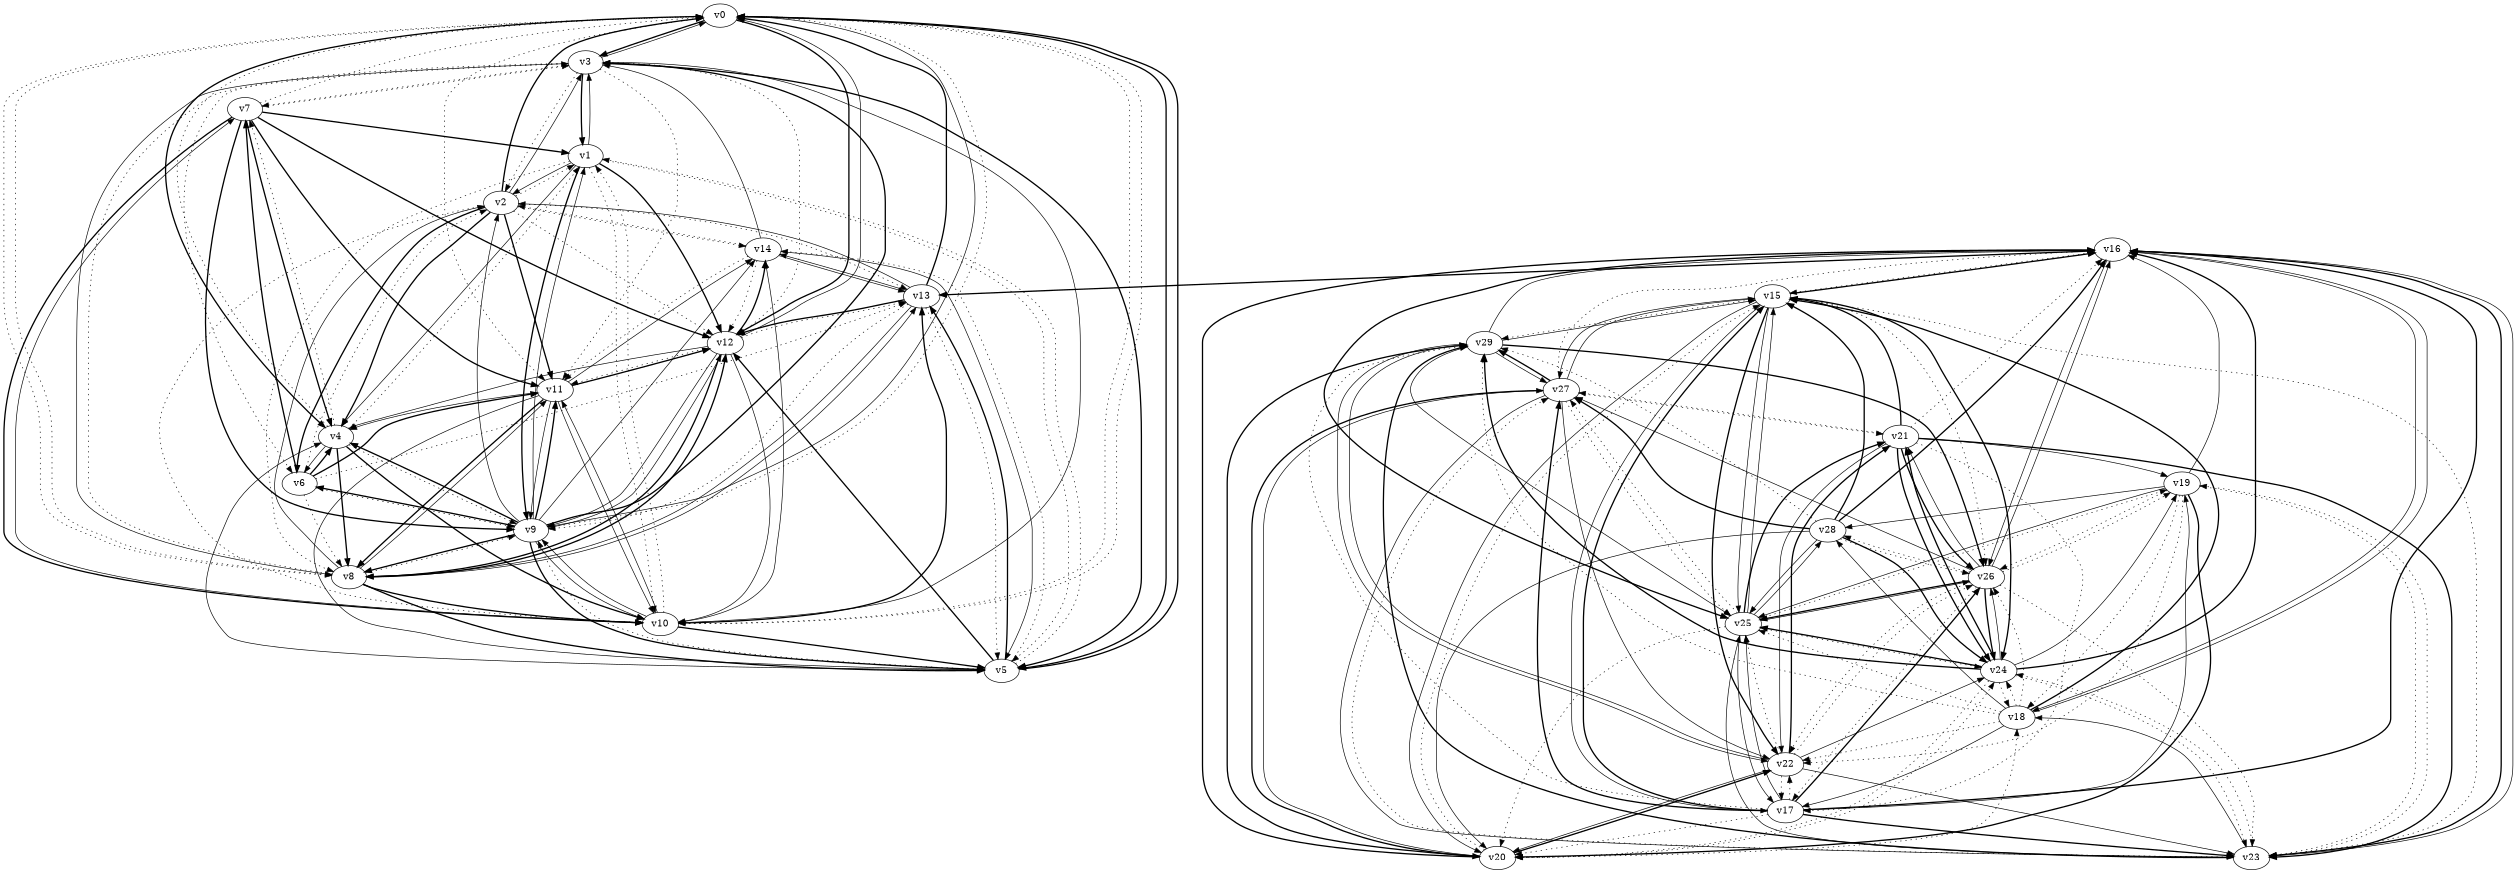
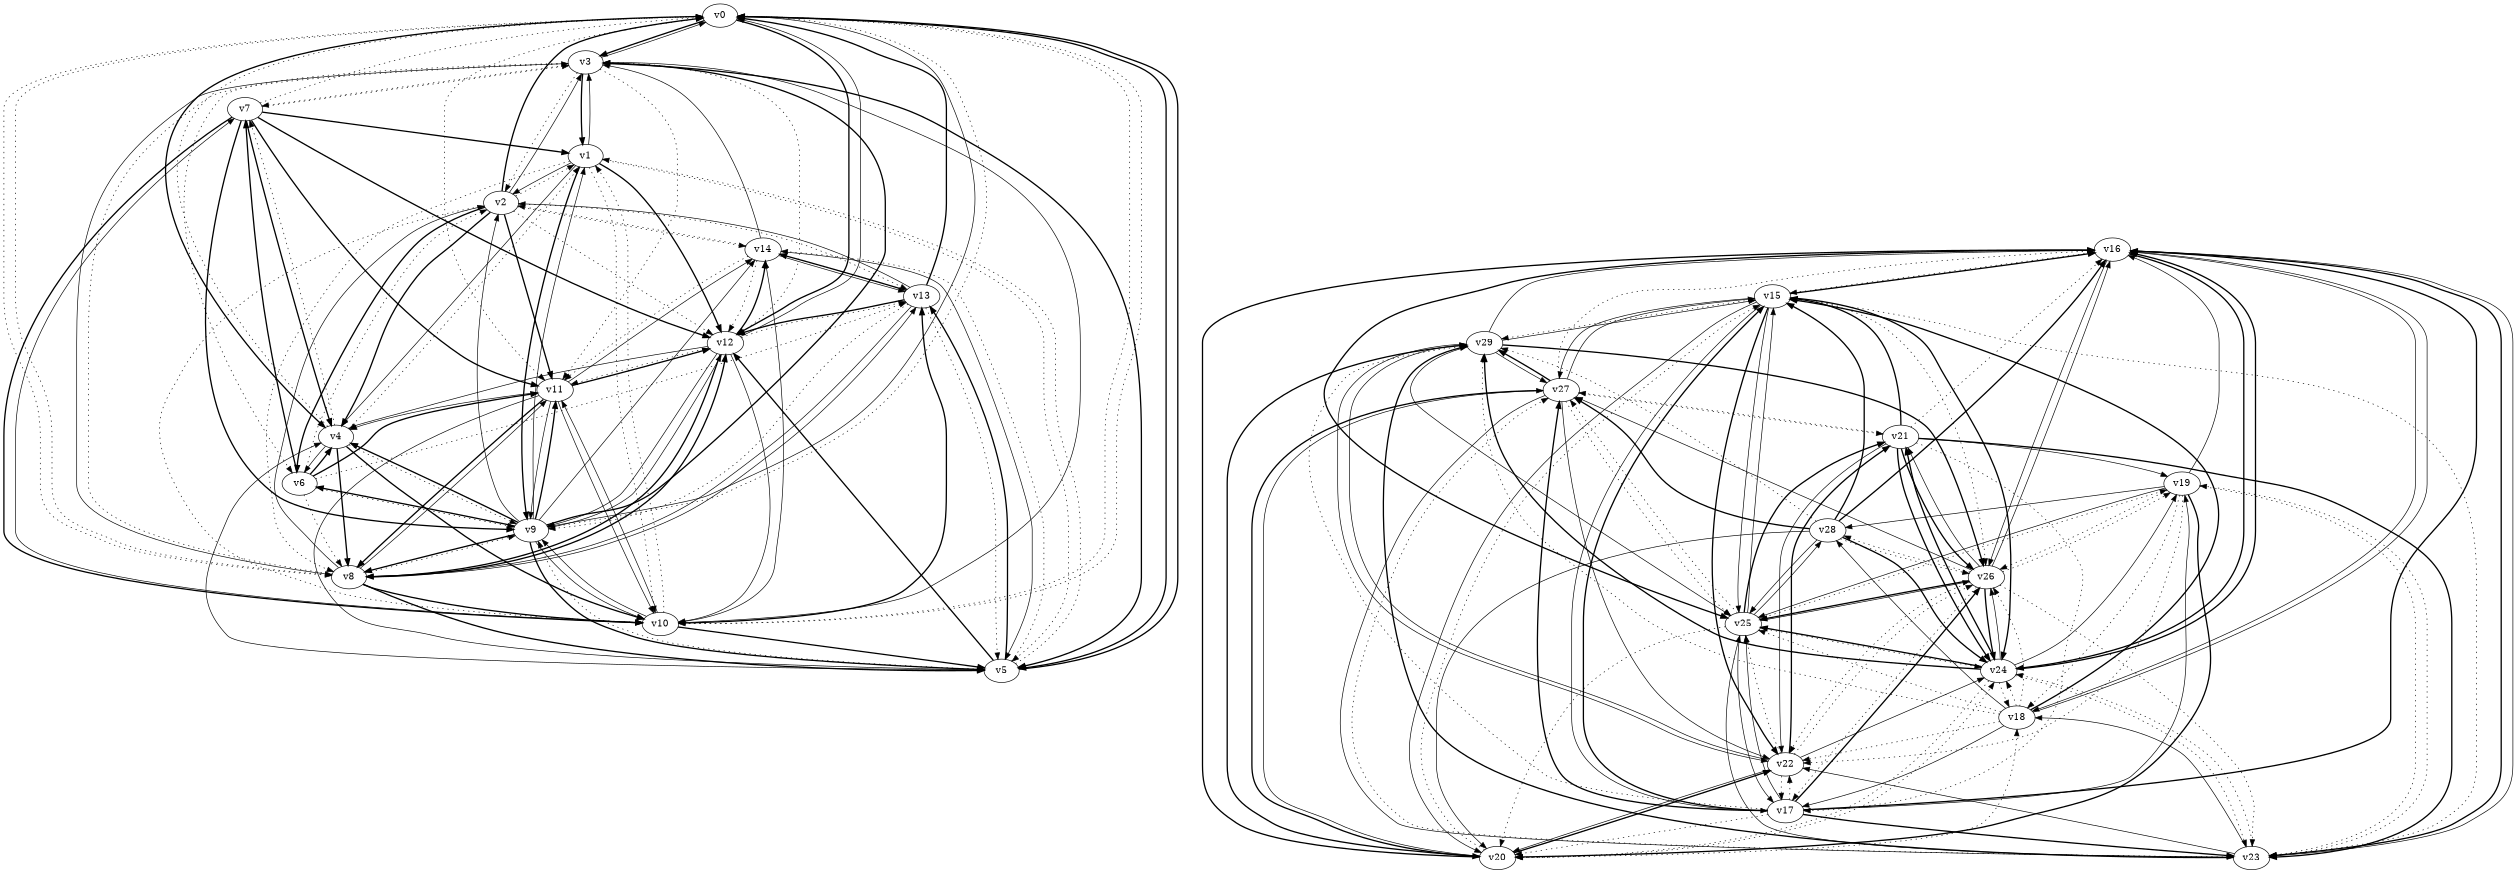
edge "v16" -> "v13": now "v16" -> "v24"
edge "v13" -> "v14": style solid -> bold
edge "v22" -> "v23": reversed
